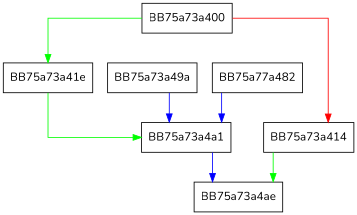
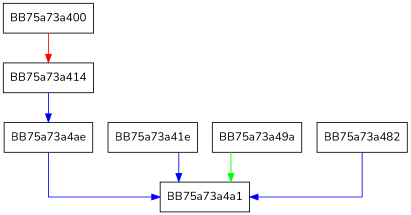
edge "BB75a73a400" -> "BB75a73a41e": removed
node "BB75a77a482": label "BB75a77a482" -> "BB75a73a482"
edge "BB75a73a49a" -> "BB75a73a4a1": color blue -> green
edge "BB75a73a41e" -> "BB75a73a4a1": color green -> blue
edge "BB75a73a4a1" -> "BB75a73a4ae": reversed
edge "BB75a73a414" -> "BB75a73a4ae": color green -> blue
